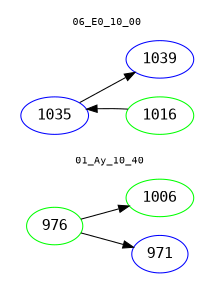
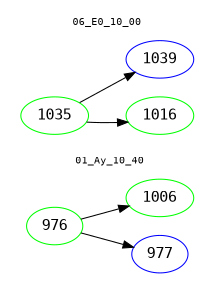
edge "1016" -> "1035": reversed
node "1035": color blue -> green
node "971": label "971" -> "977"
